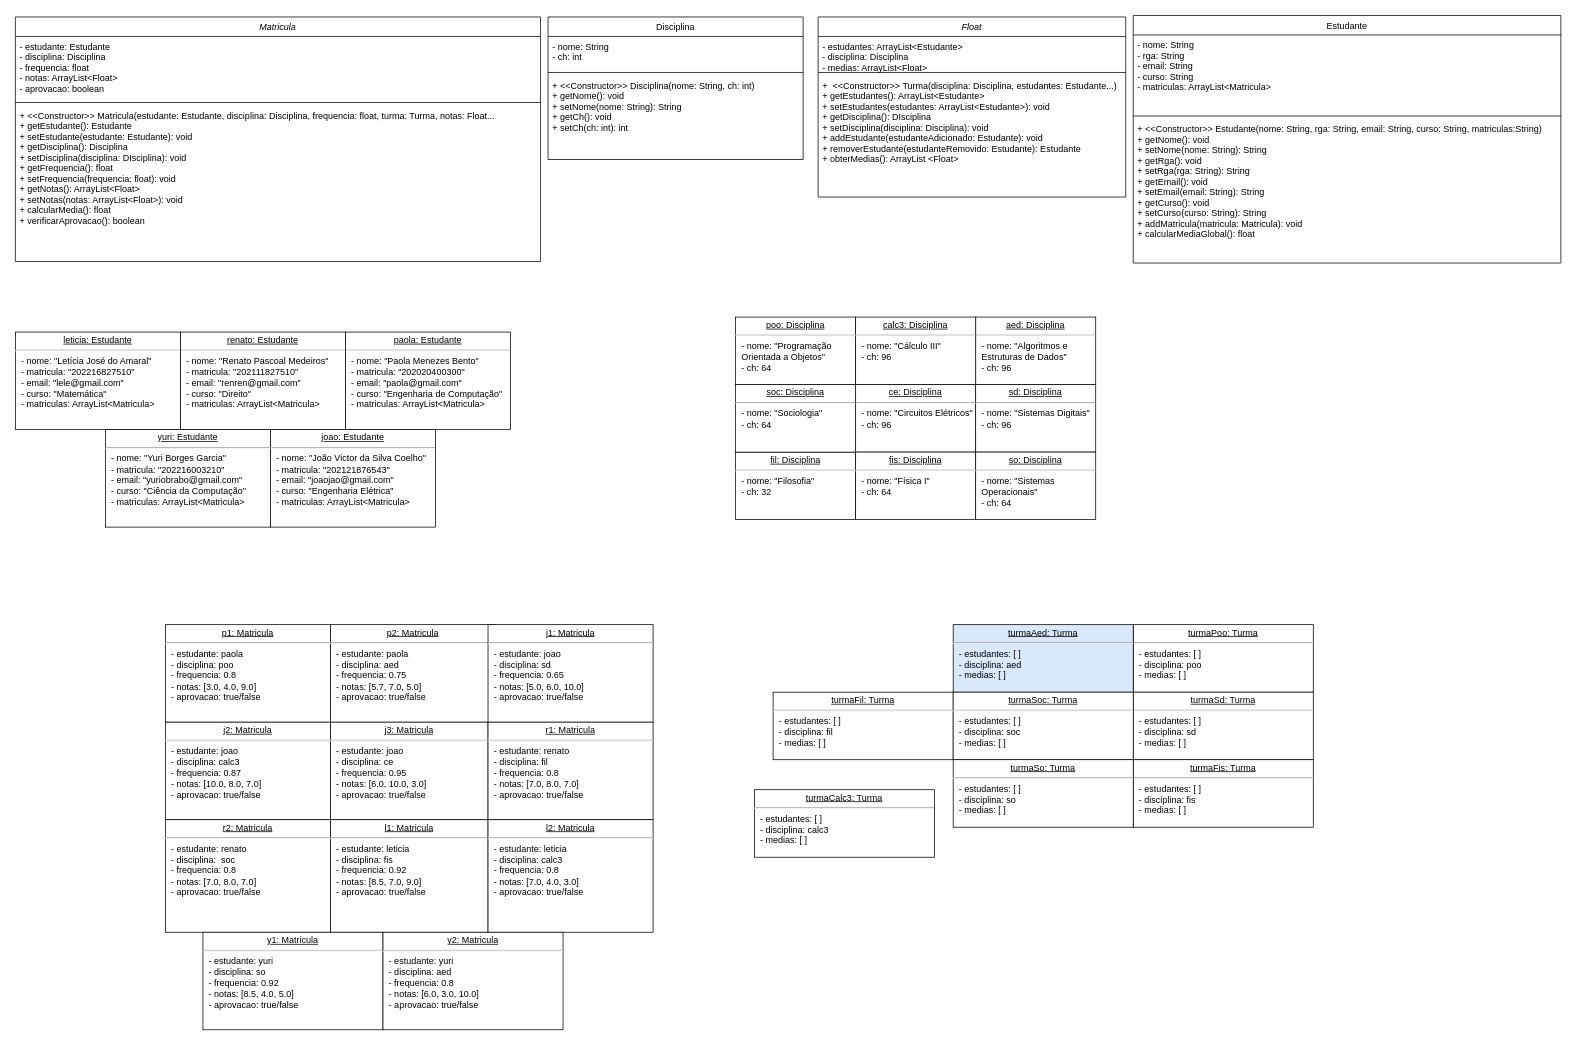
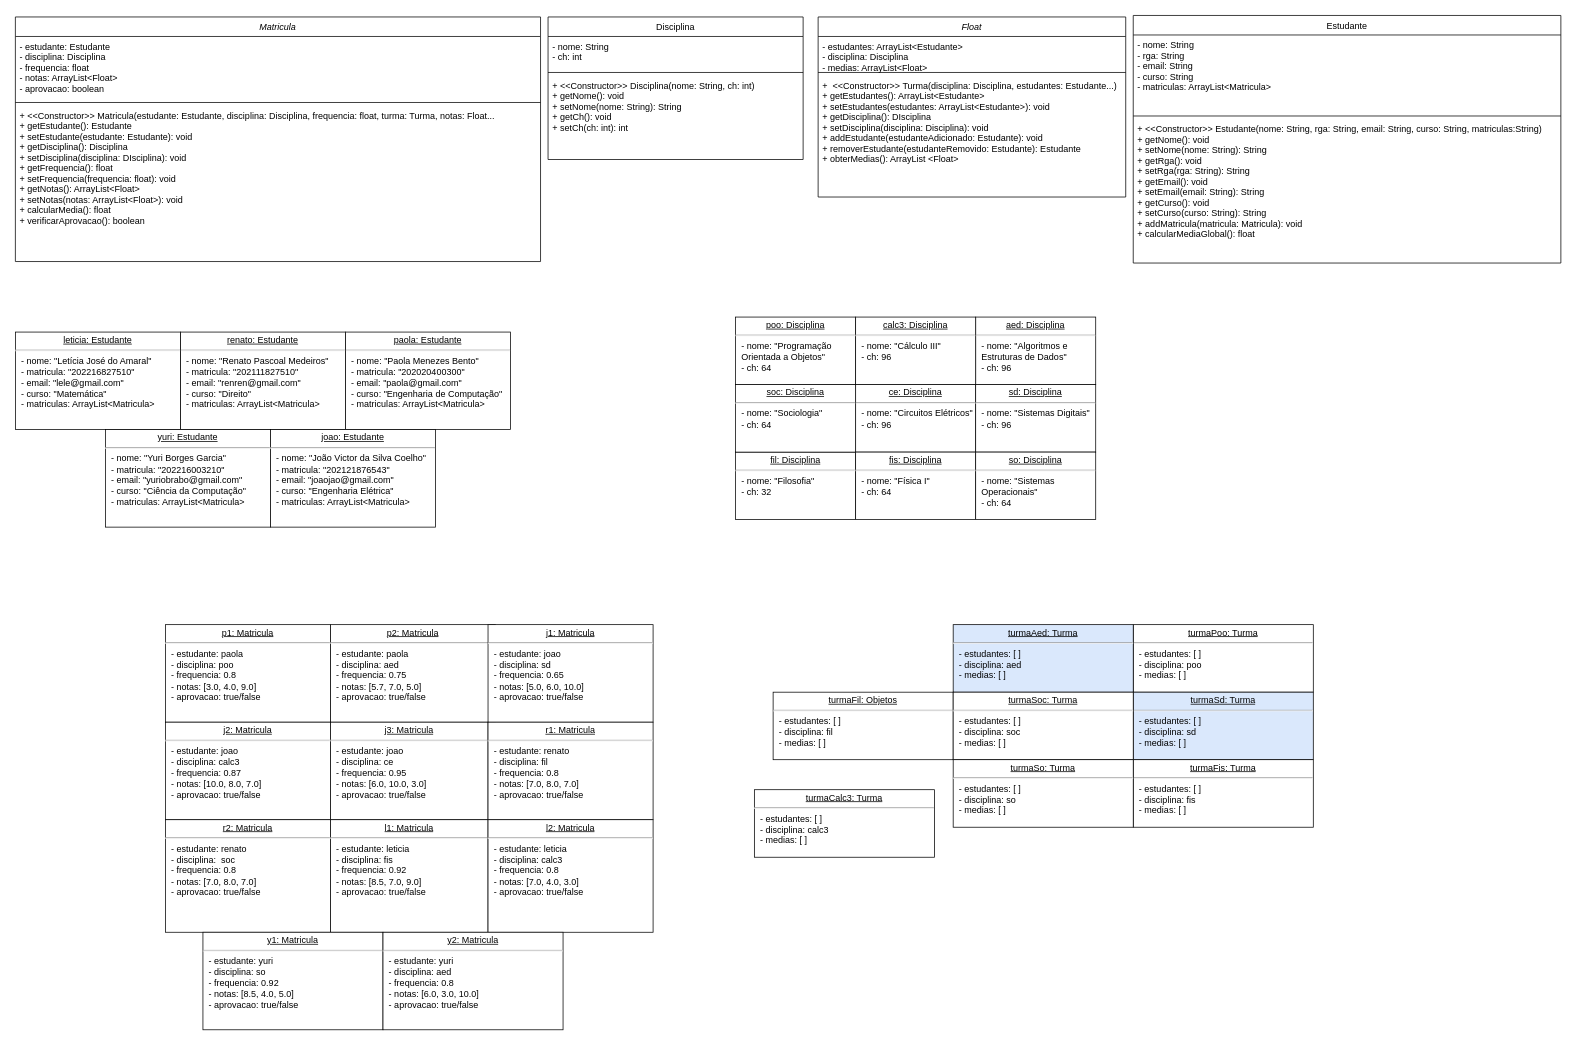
node "turmaFil: Turma - estudantes: [ ] - disciplina: fil - medias: [ ]": label "turmaFil: Turma - estudantes: [ ] - disciplina: fil - medias: [ ]" -> "turmaFil: Objetos - estudantes: [ ] - disciplina: fil - medias: [ ]"
node "turmaSd: Turma - estudantes: [ ] - disciplina: sd - medias: [ ]": fillcolor #ffffff -> #dae8fc
